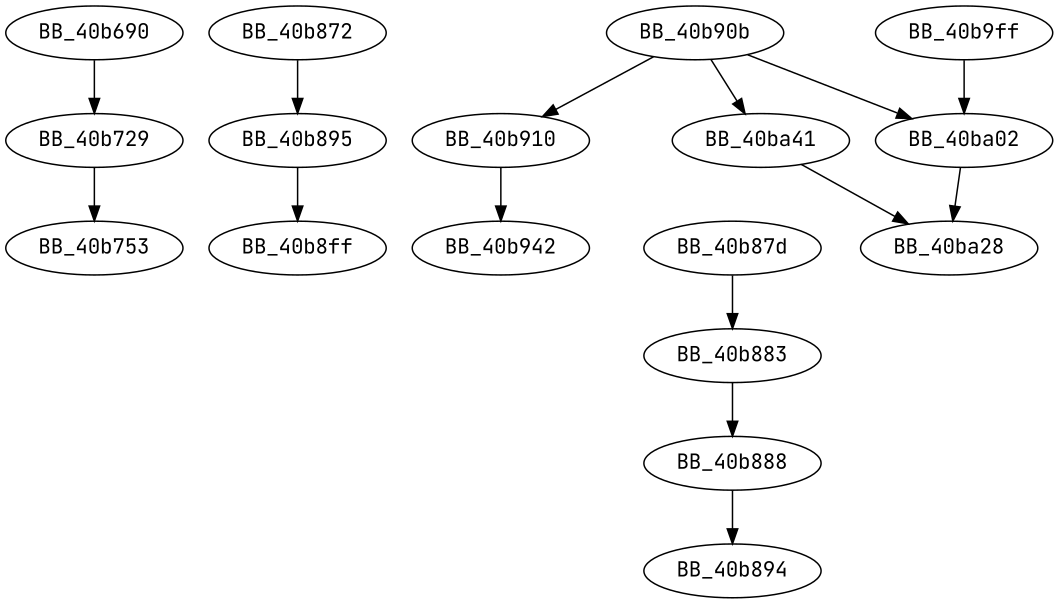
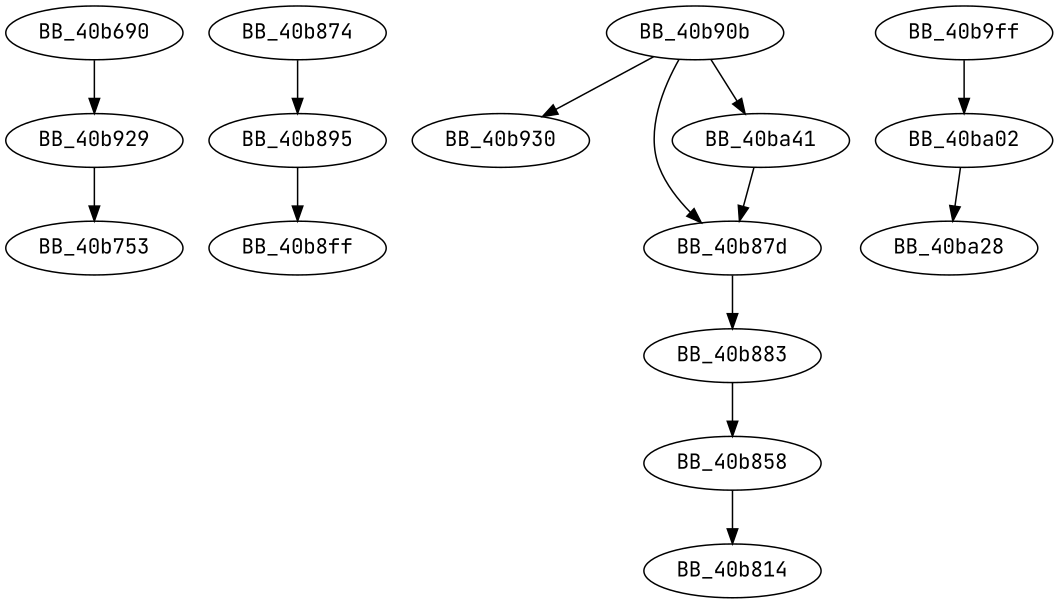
node "BB_40b872": label "BB_40b872" -> "BB_40b874"
edge "BB_40b90b" -> "BB_40ba02": now "BB_40b90b" -> "BB_40b87d"
node "BB_40b729": label "BB_40b729" -> "BB_40b929"
node "BB_40b910": label "BB_40b910" -> "BB_40b930"
edge "BB_40ba41" -> "BB_40ba28": now "BB_40ba41" -> "BB_40b87d"
node "BB_40b942": removed
node "BB_40b888": label "BB_40b888" -> "BB_40b858"
node "BB_40b894": label "BB_40b894" -> "BB_40b814"
